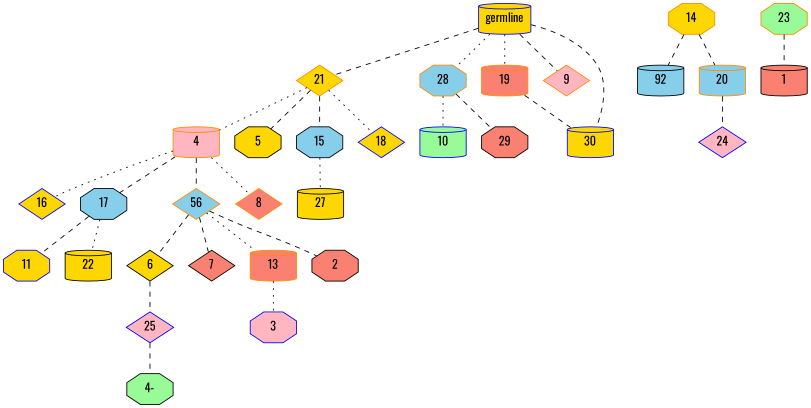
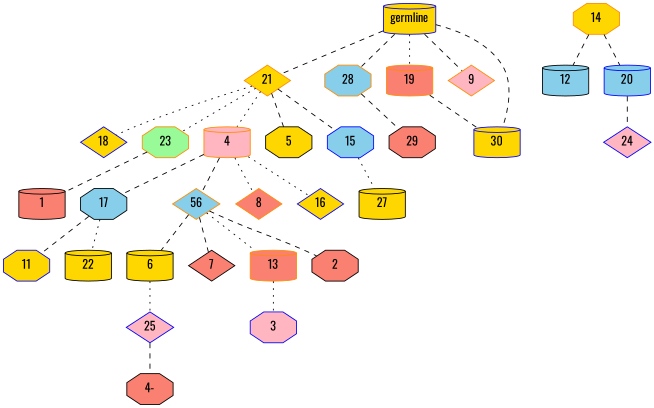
edge "germline" -- "28": style dotted -> dashed
node "92": label "92" -> "12"
node "20": color darkorange -> blue
edge "21" -- "23": added
node "15": color black -> blue
node "10": removed
node "6": shape diamond -> cylinder
edge "6" -- "25": style dashed -> dotted
node "4-": fillcolor palegreen -> salmon
